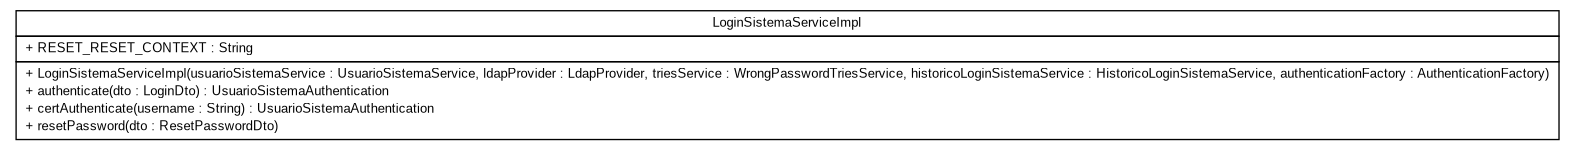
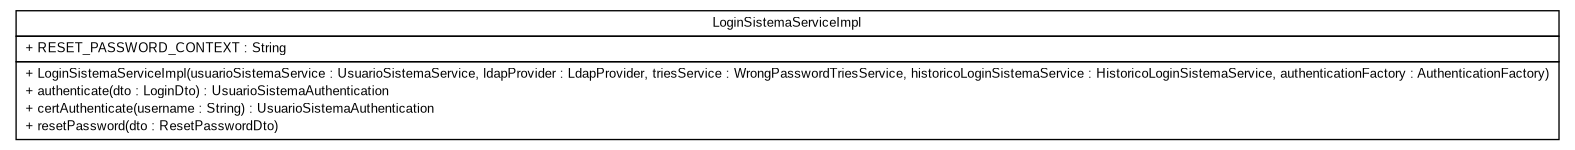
node "LoginSistemaServiceImpl": text "+ RESET_RESET_CONTEXT : String" -> "+ RESET_PASSWORD_CONTEXT : String"
